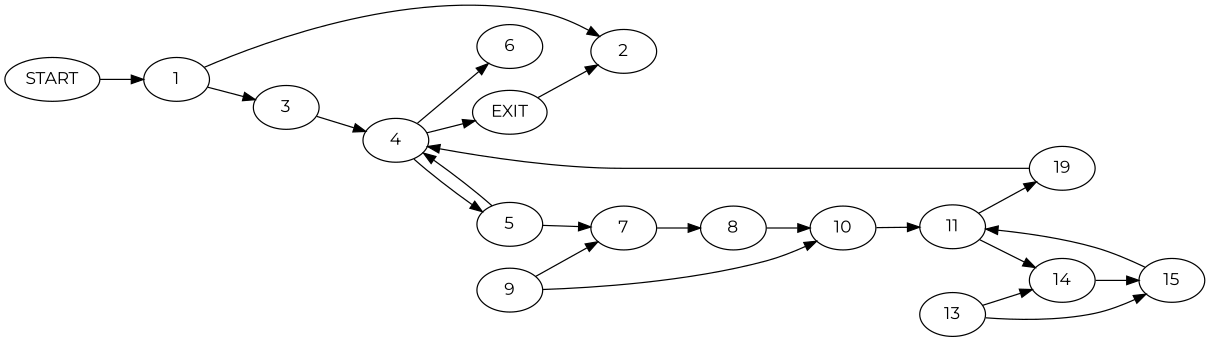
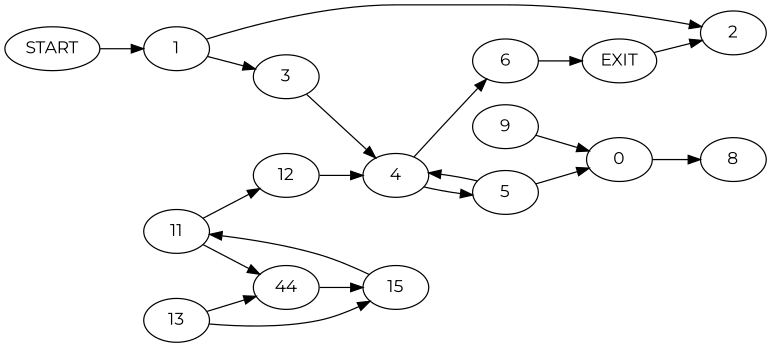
edge "4" -> "EXIT": now "6" -> "EXIT"
node "19": label "19" -> "12"
node "7": label "7" -> "0"
node "10": removed
node "14": label "14" -> "44"
